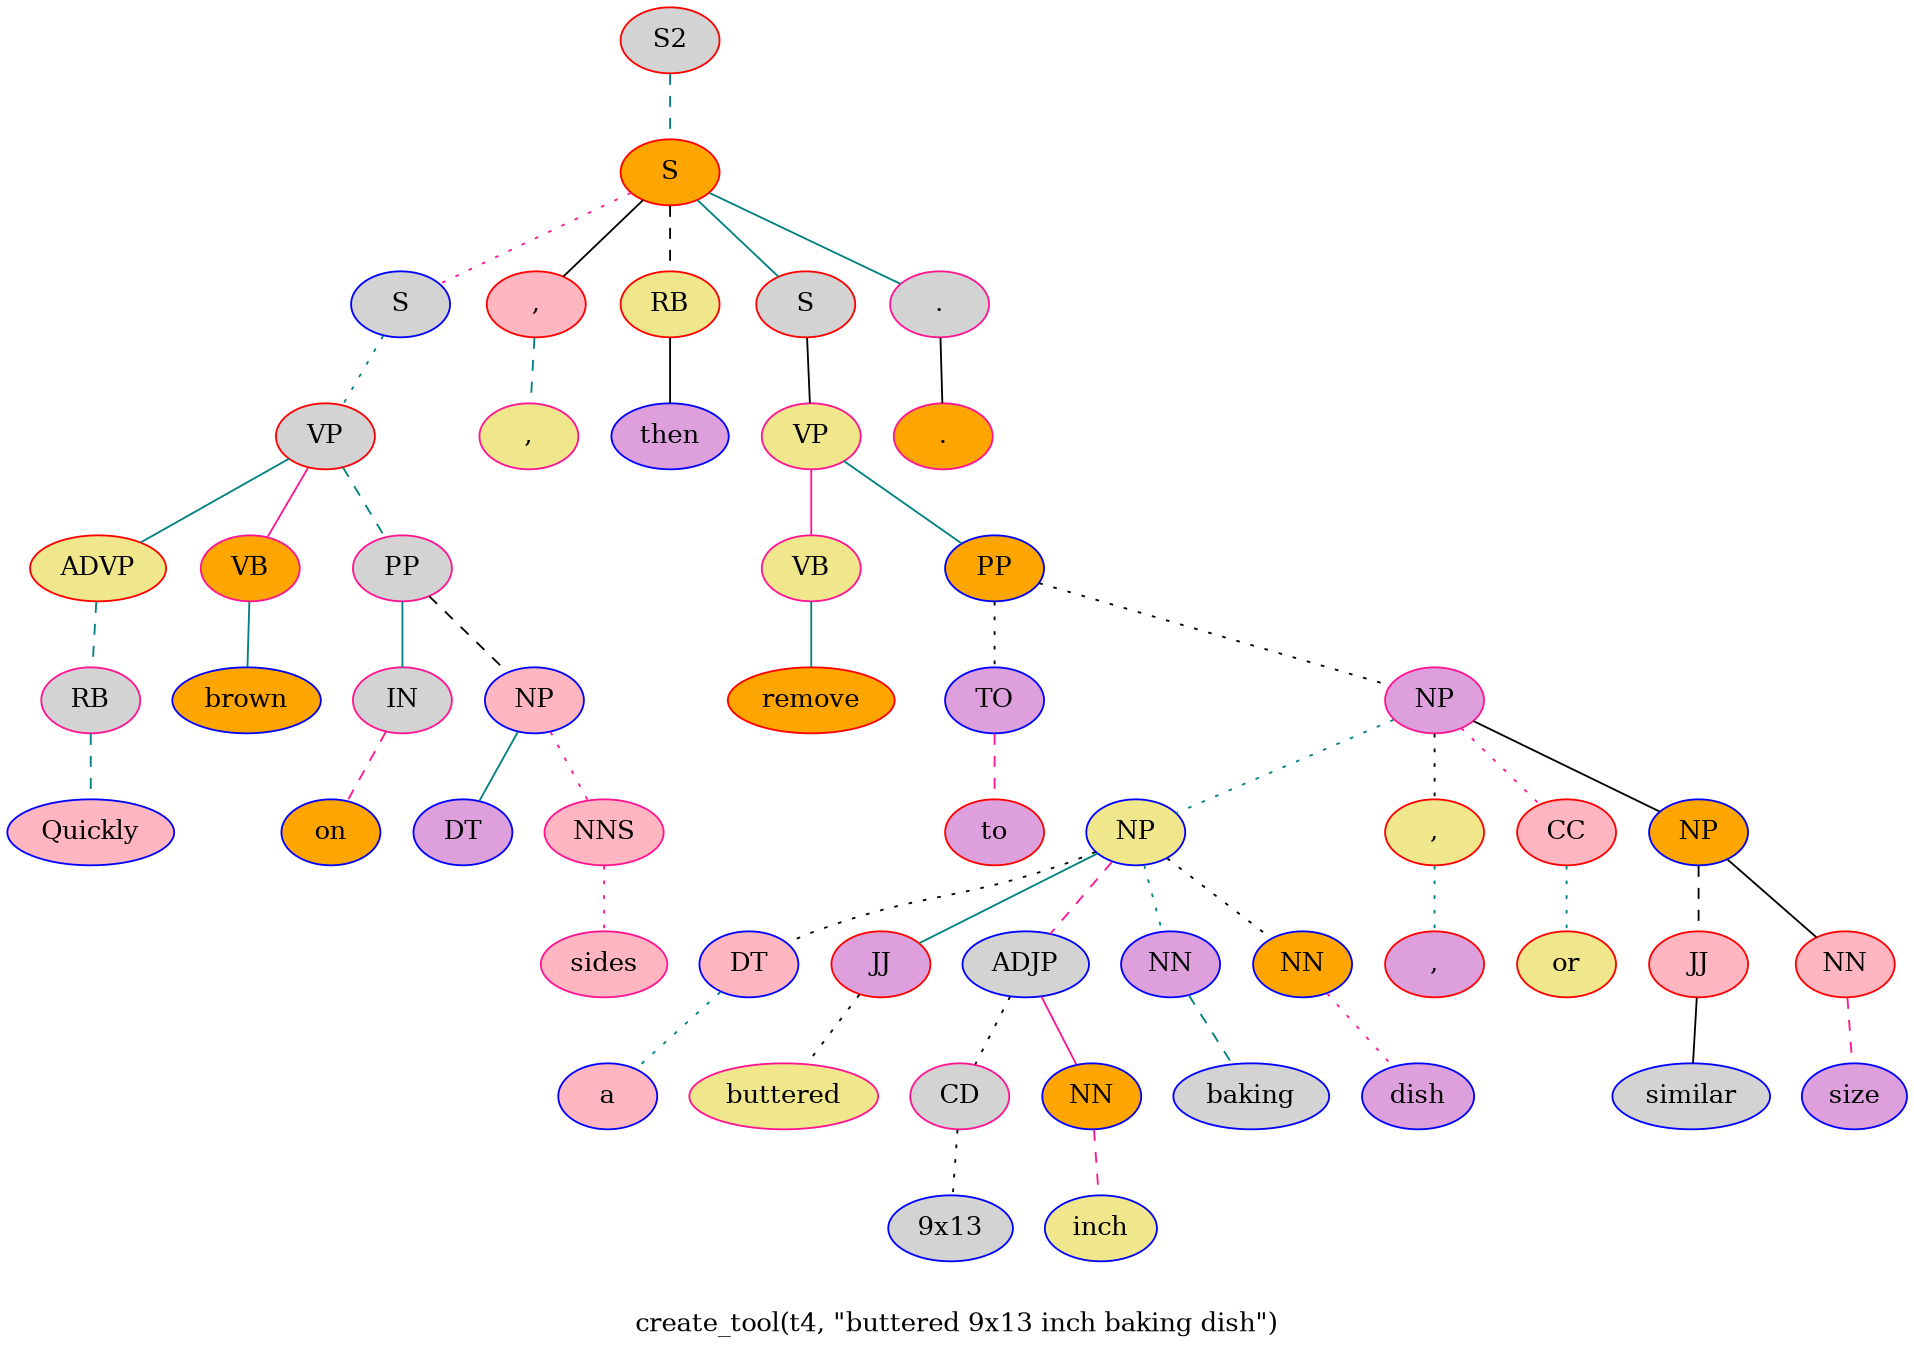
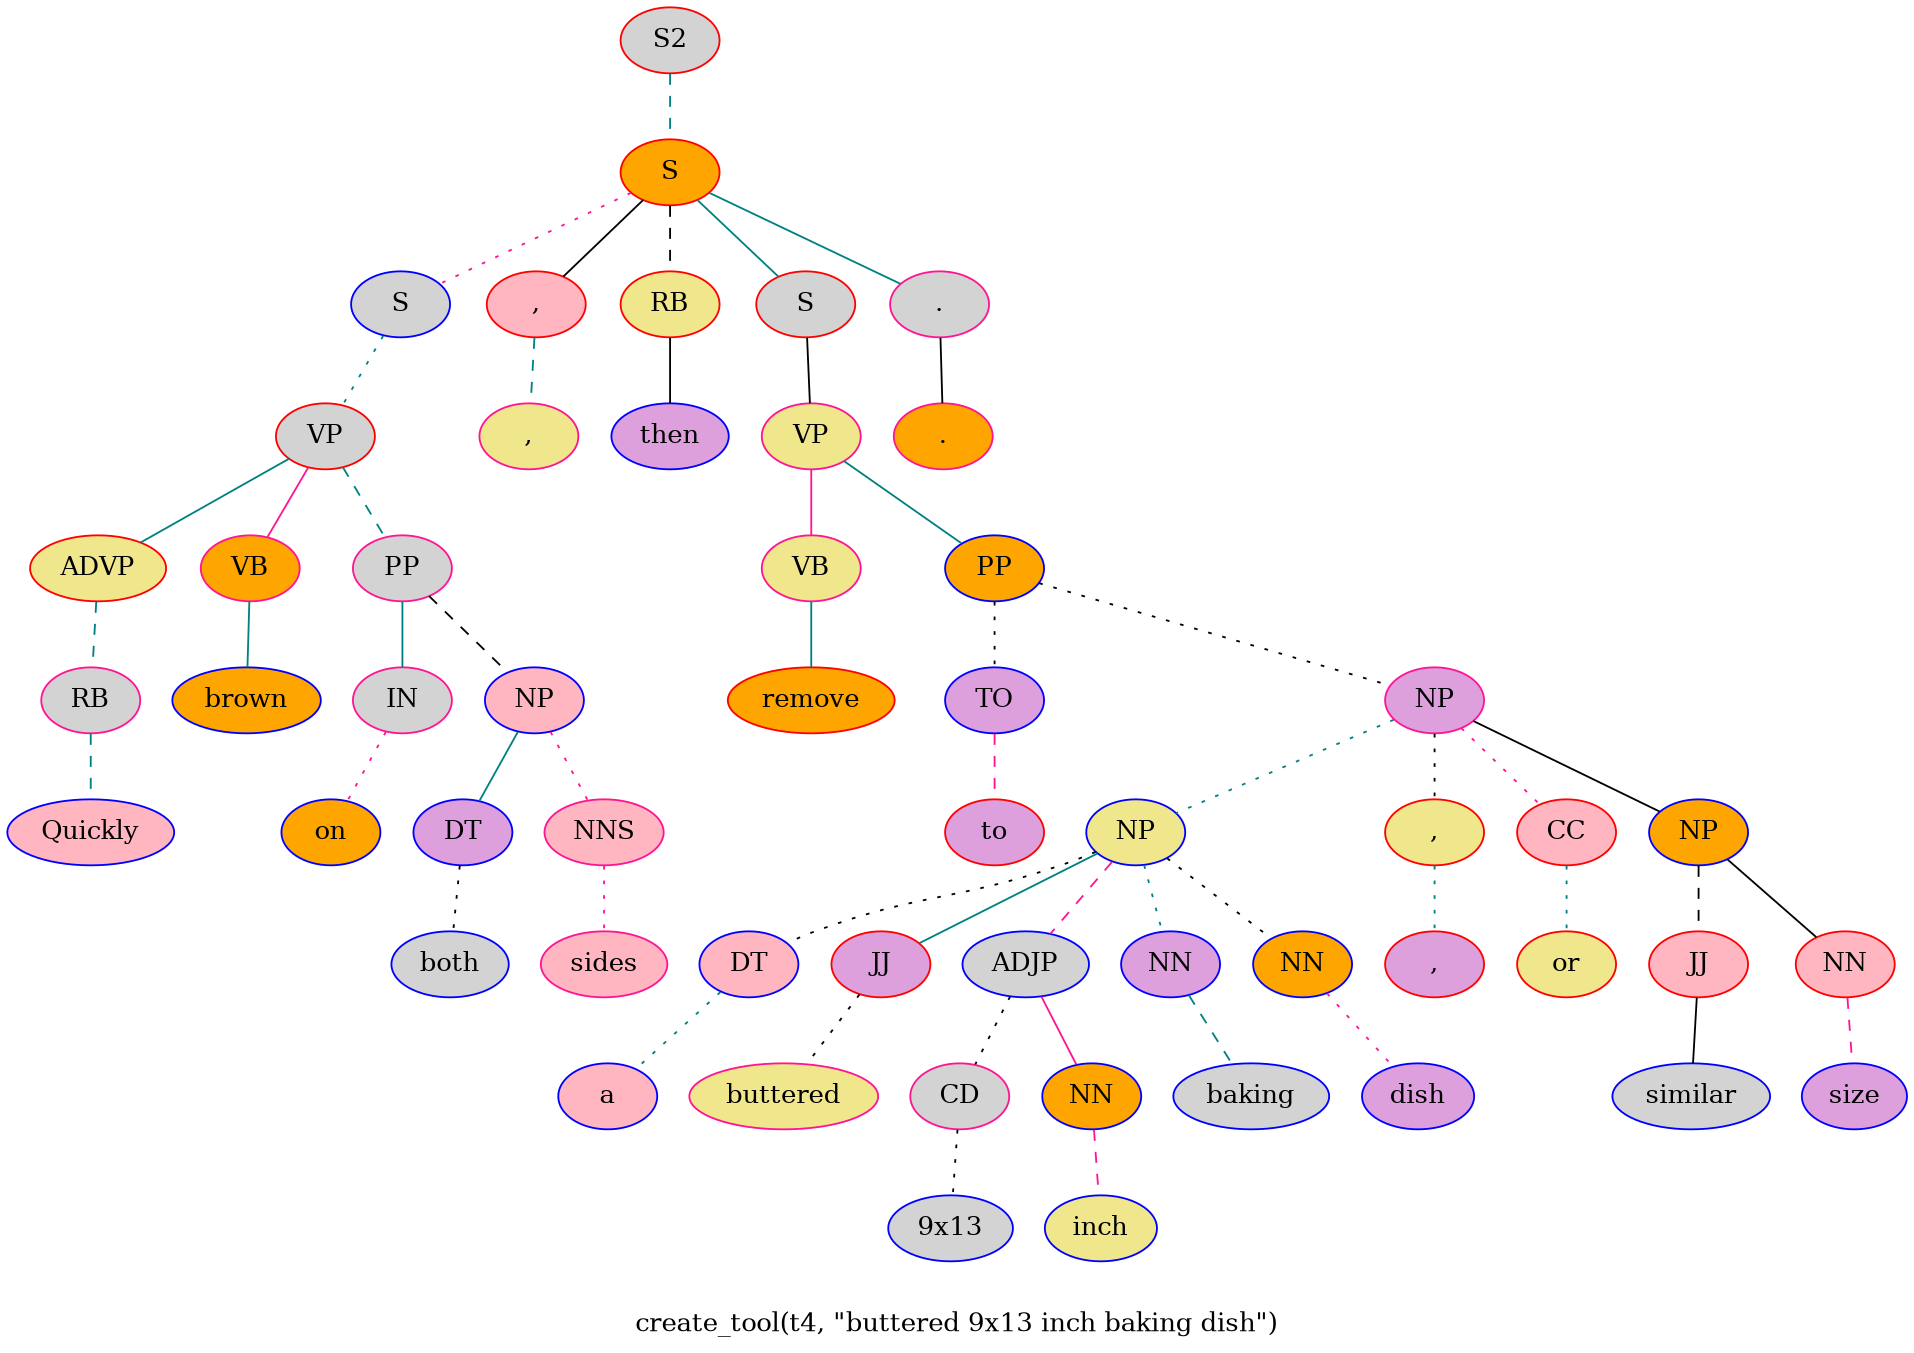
edge "IN" -- "on": style dashed -> dotted
node "both": added
